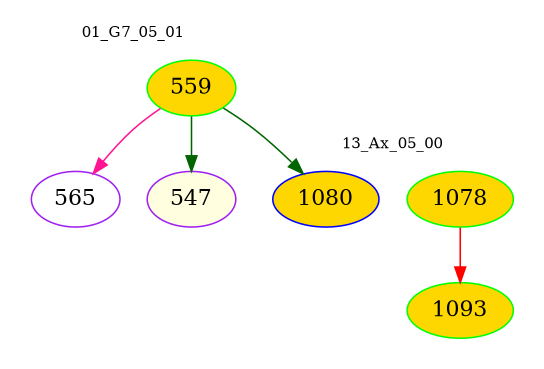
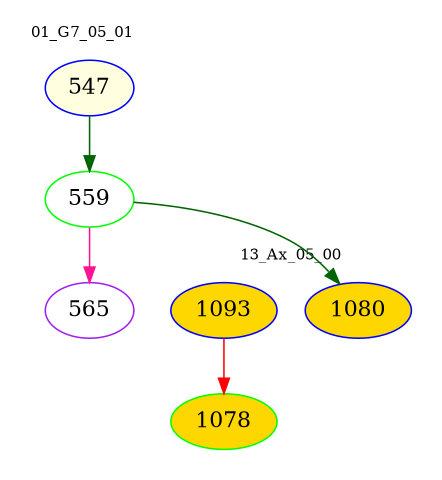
node "559": fillcolor gold -> white
edge "559" -> "547": reversed
node "547": color purple -> blue
edge "1078" -> "1093": reversed
node "1093": color green -> blue
